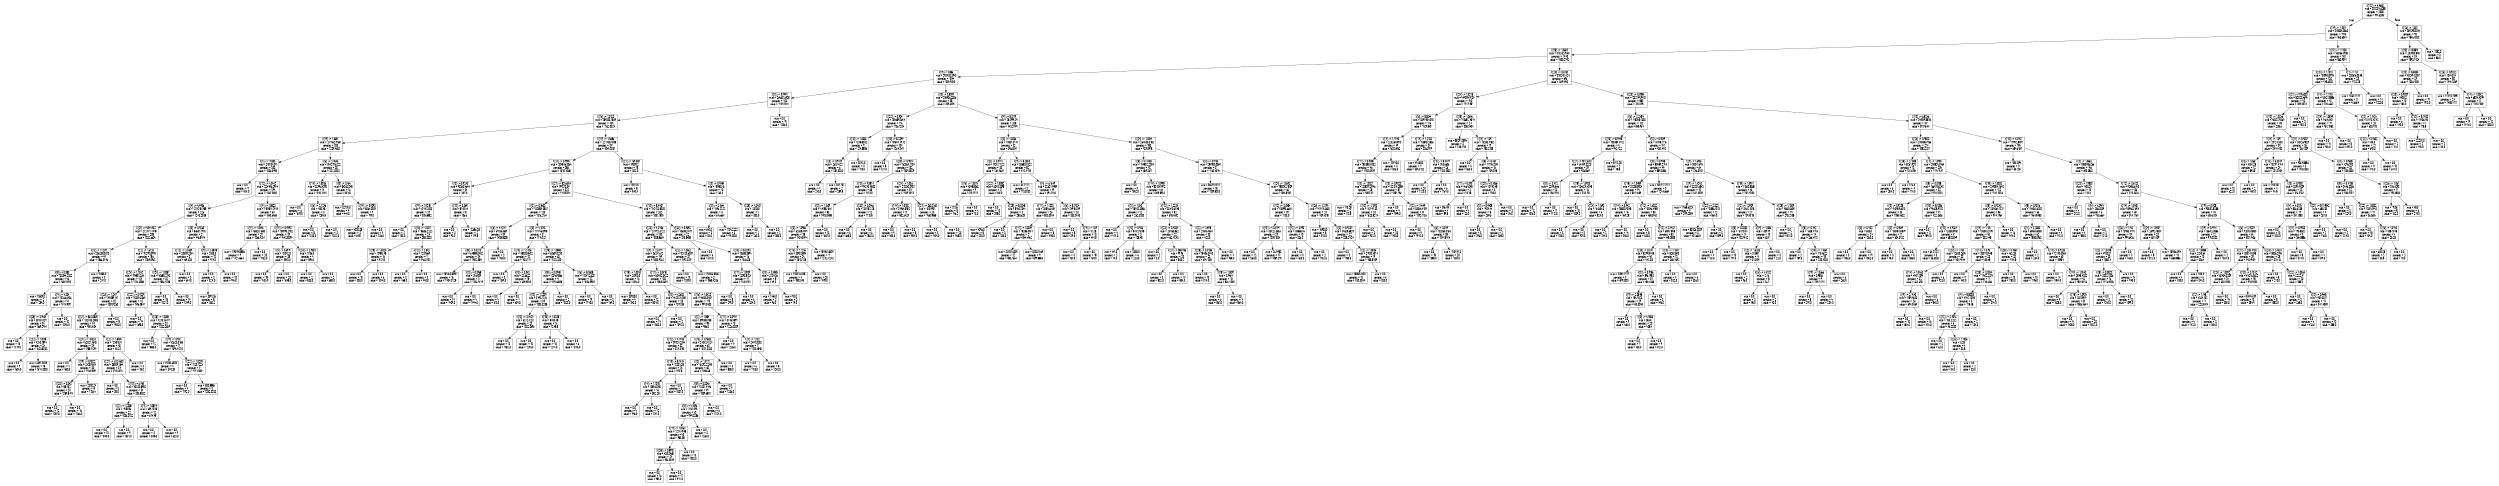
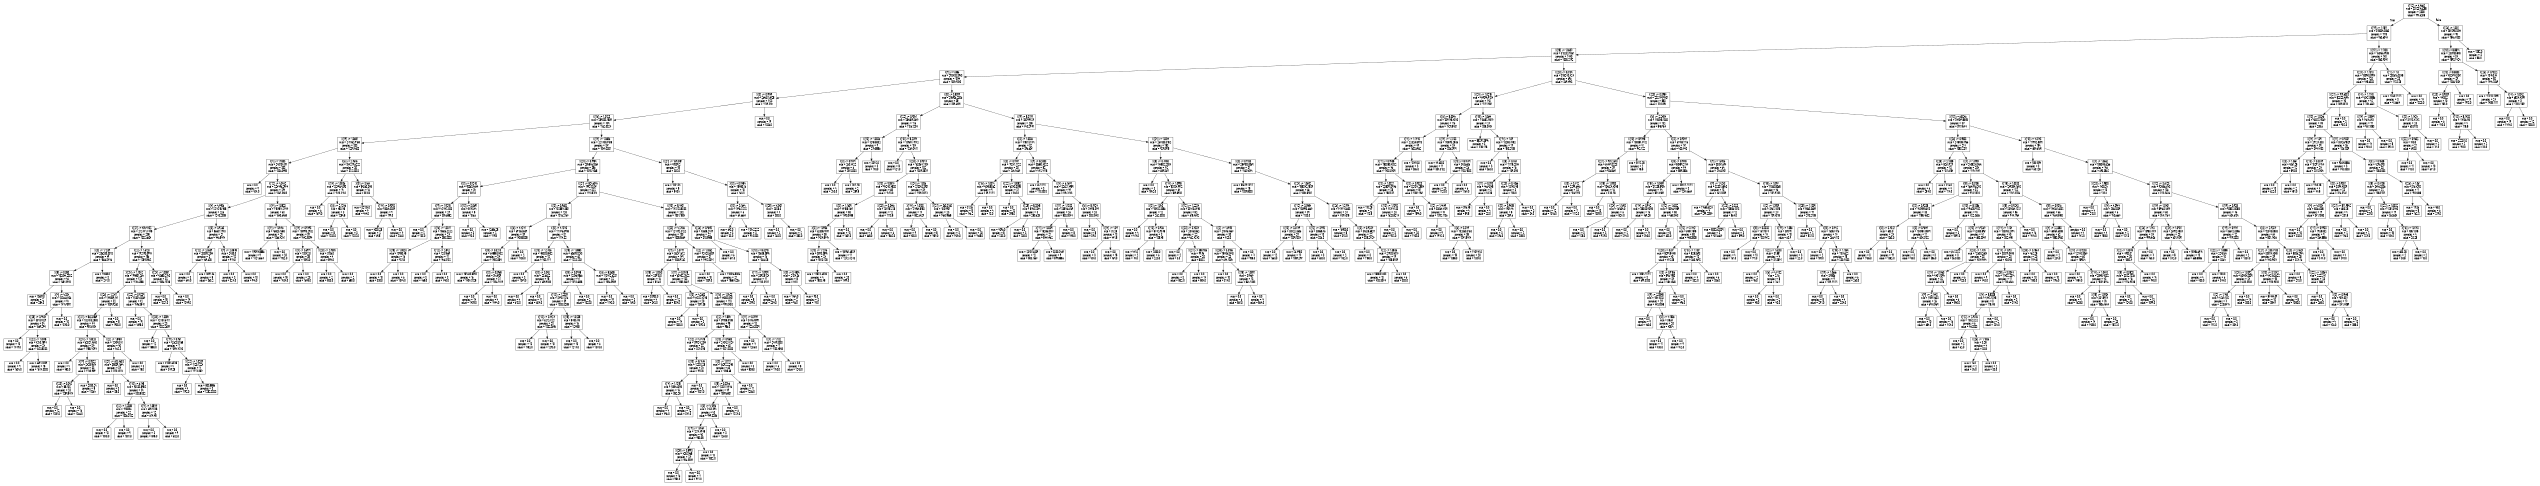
node "mse = 0.0 samples = 4 value = 142.0": label "mse = 0.0 samples = 4 value = 142.0" -> "samples = 0.0 samples = 4 value = 142.0"
edge "mse = 0.0 samples = 3 value = 827.0" -> "mse = 3091.36 samples = 5 value = 363.2": now "X[12] <= 2.8639 mse = 20809.2344 samples = 8 value = 469.625" -> "mse = 3091.36 samples = 5 value = 363.2"
